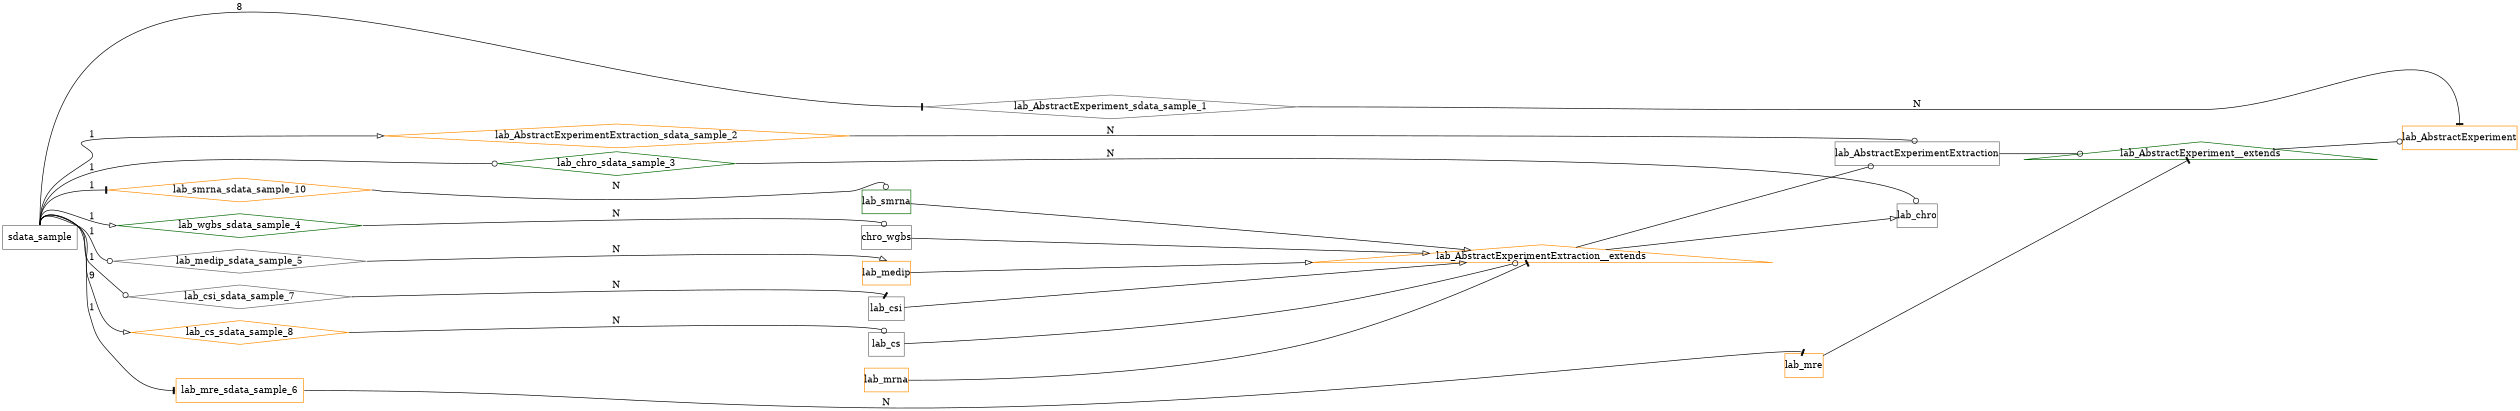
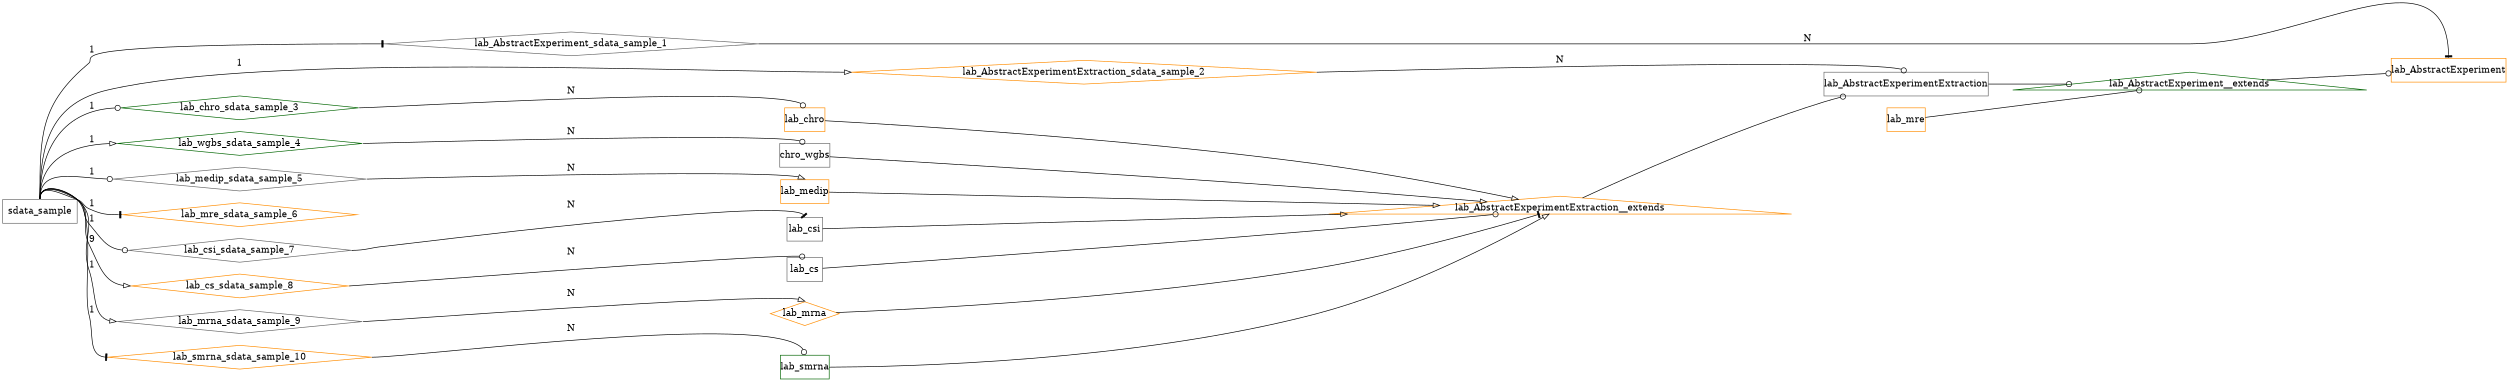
edge "sdata_sample" -> "lab_AbstractExperiment_sdata_sample_1": label "8" -> "1"
node "lab_chro": color gray40 -> darkorange
edge "lab_AbstractExperimentExtraction__extends" -> "lab_chro": reversed
edge "lab_mre" -> "lab_AbstractExperiment__extends": arrowhead tee -> odot
node "lab_mrna_sdata_sample_9": added
node "lab_mrna": shape box -> diamond
node "lab_mre_sdata_sample_6": shape box -> diamond
edge "lab_mre_sdata_sample_6" -> "lab_mre": removed, label "N"
